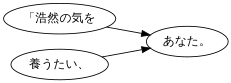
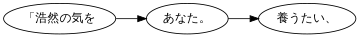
edge "養うたい、" -> "あなた。": reversed
